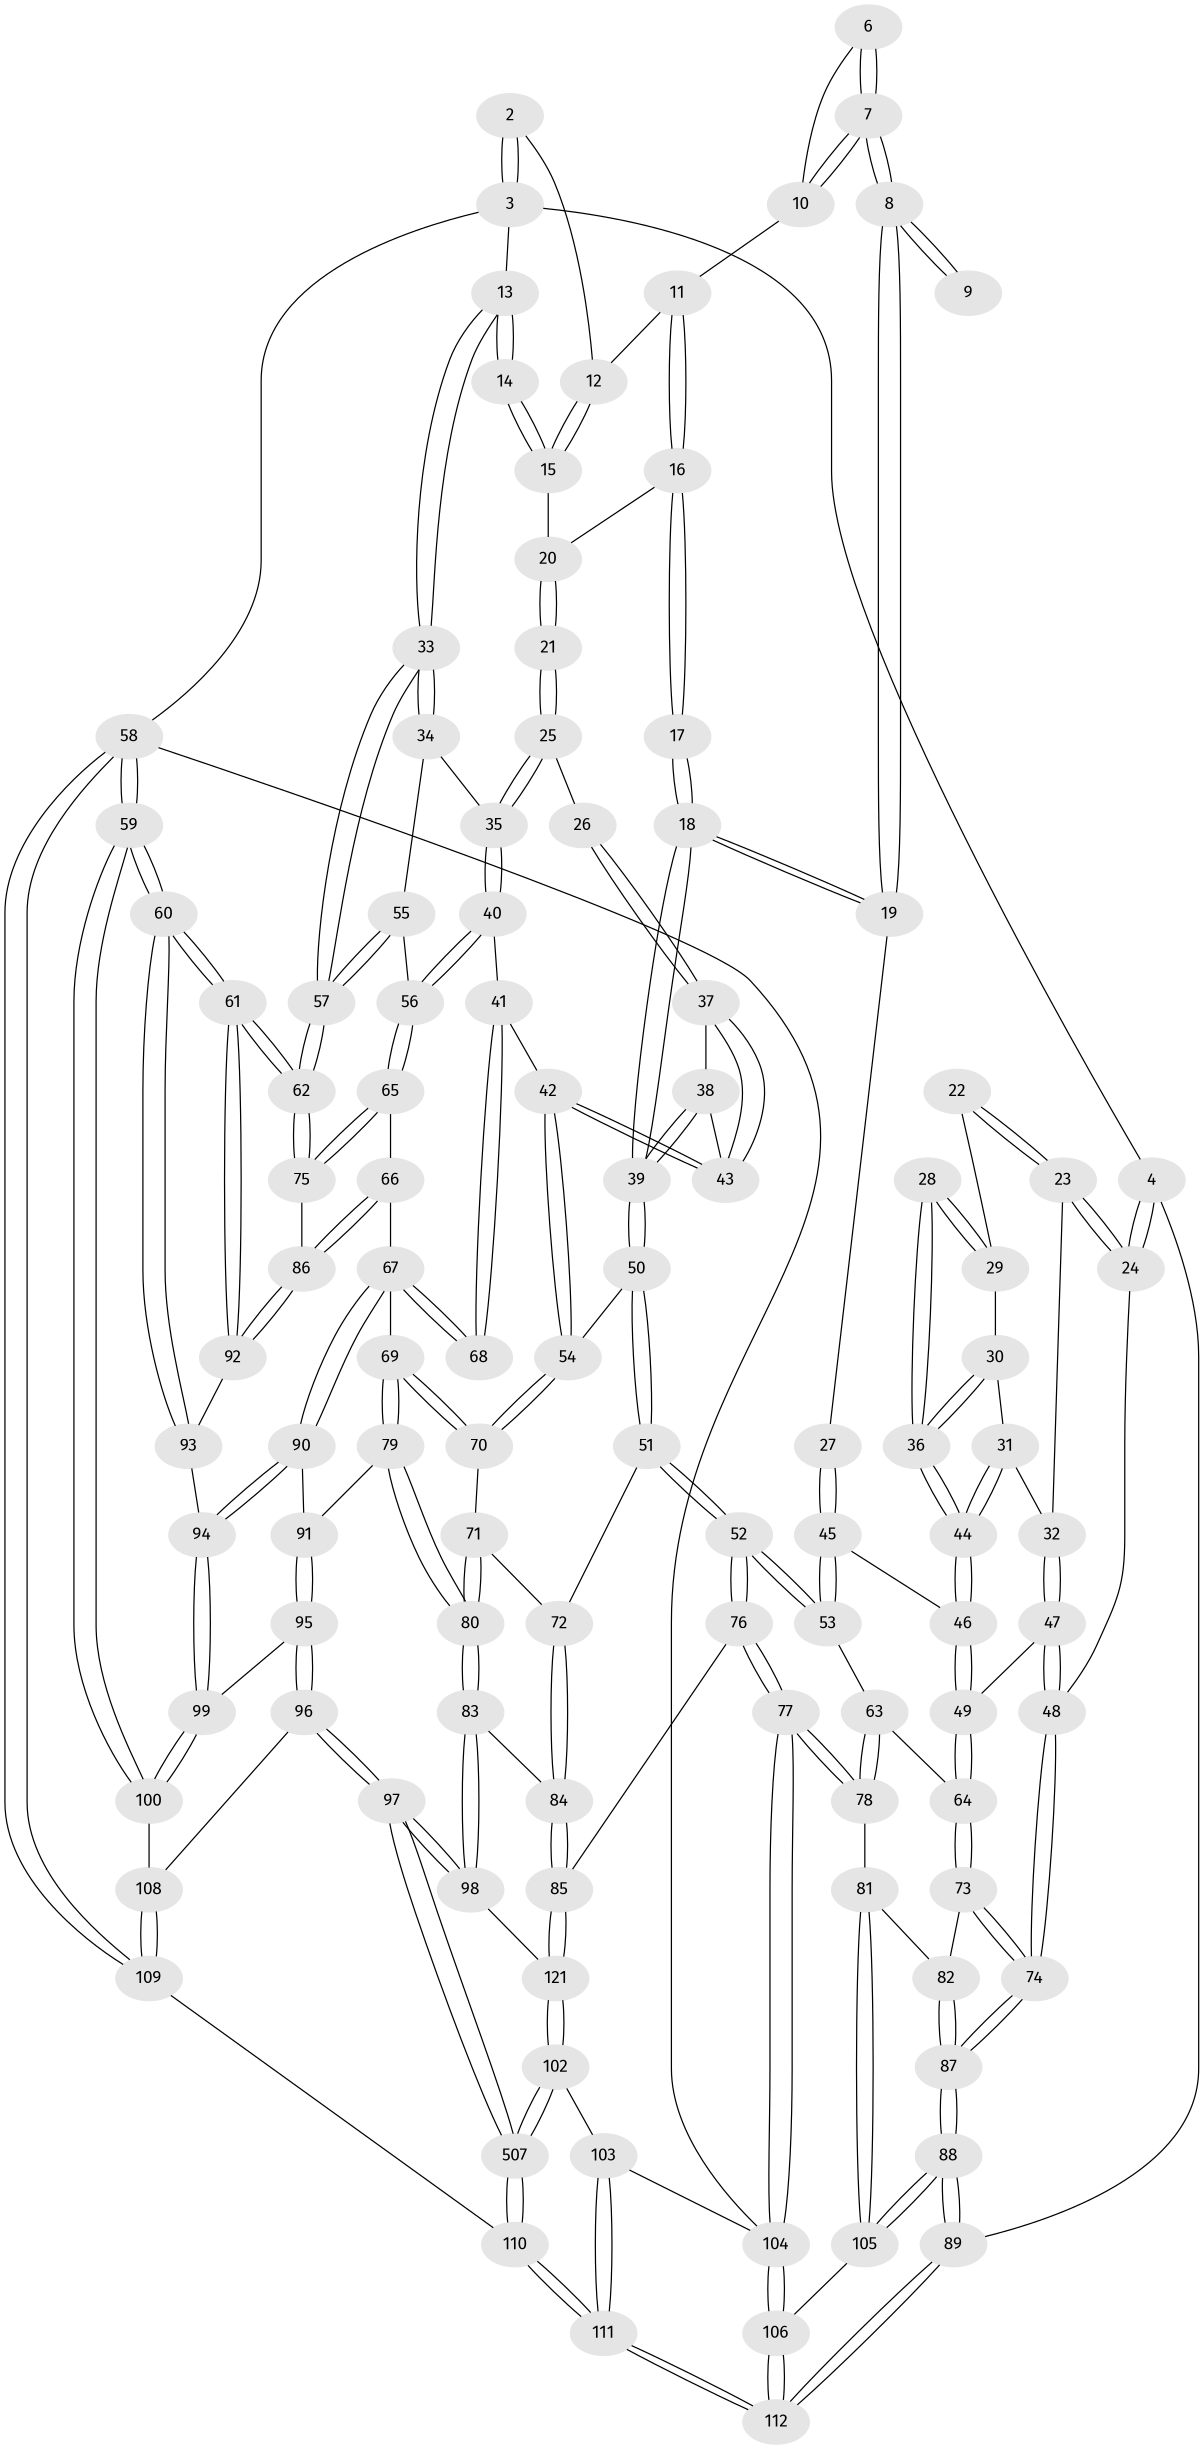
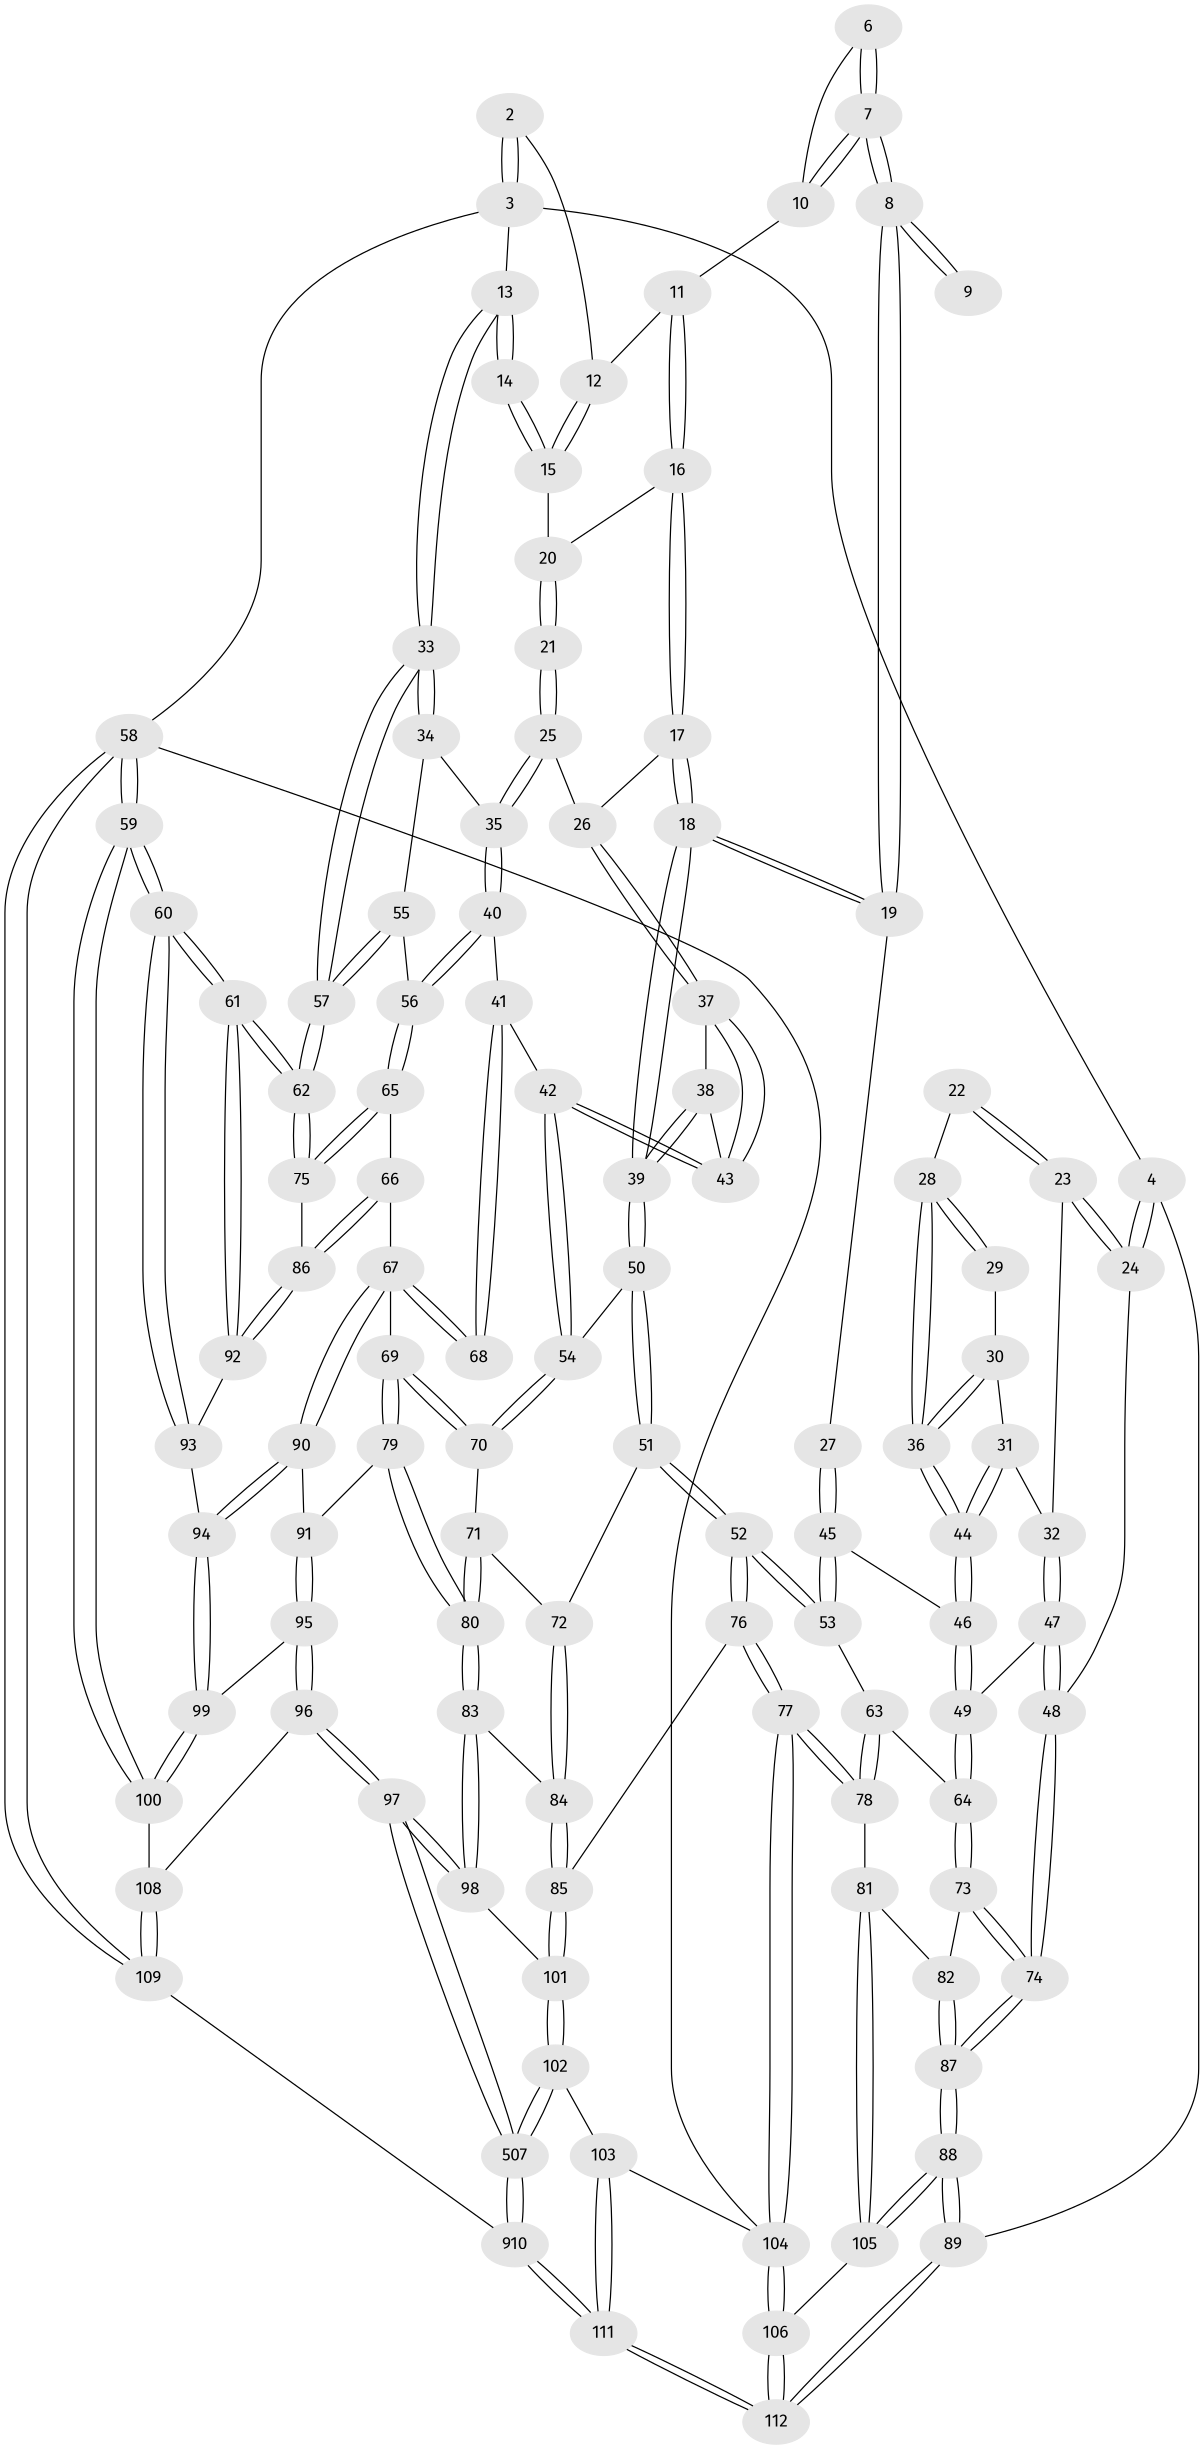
edge "17" -- "26": added
edge "22" -- "29": now "22" -- "28"
node "121": label "121" -> "101"
node "110": label "110" -> "910"
